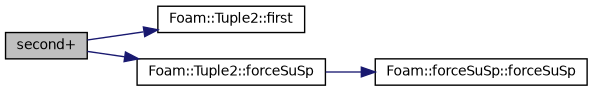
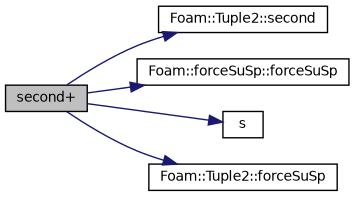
node "Foam::Tuple2::first": label "Foam::Tuple2::first" -> "Foam::Tuple2::second"
edge "Foam::Tuple2::forceSuSp" -> "Foam::forceSuSp::forceSuSp": now "second+" -> "Foam::forceSuSp::forceSuSp"
node "s": added
